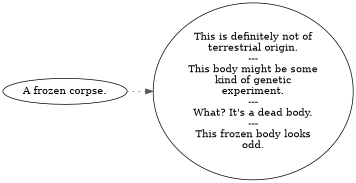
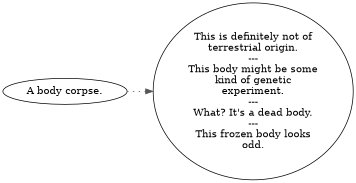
node "A frozen corpse.": label "A frozen corpse." -> "A body corpse."
